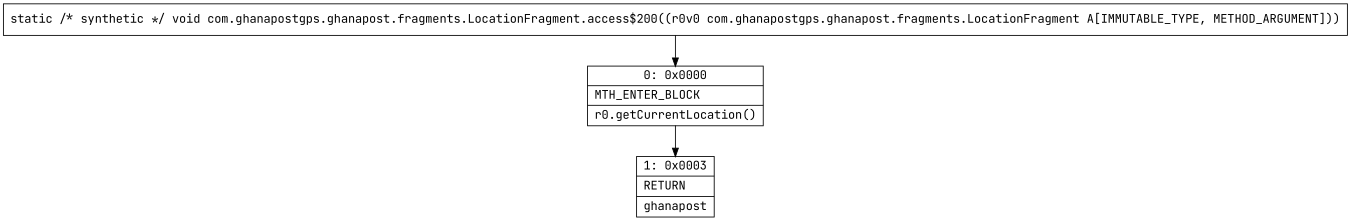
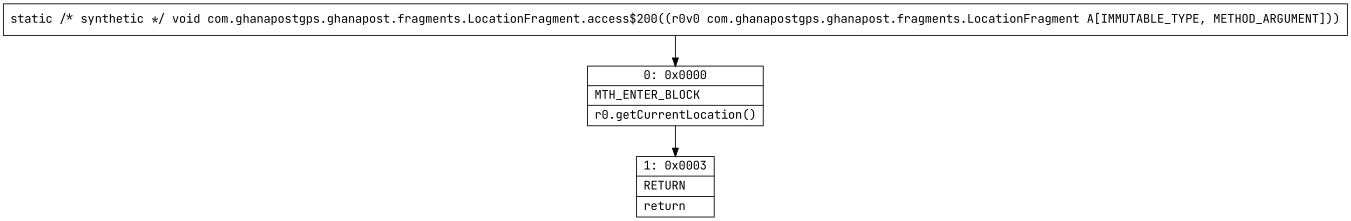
node "1: 0x0003": text "ghanapost" -> "return"
